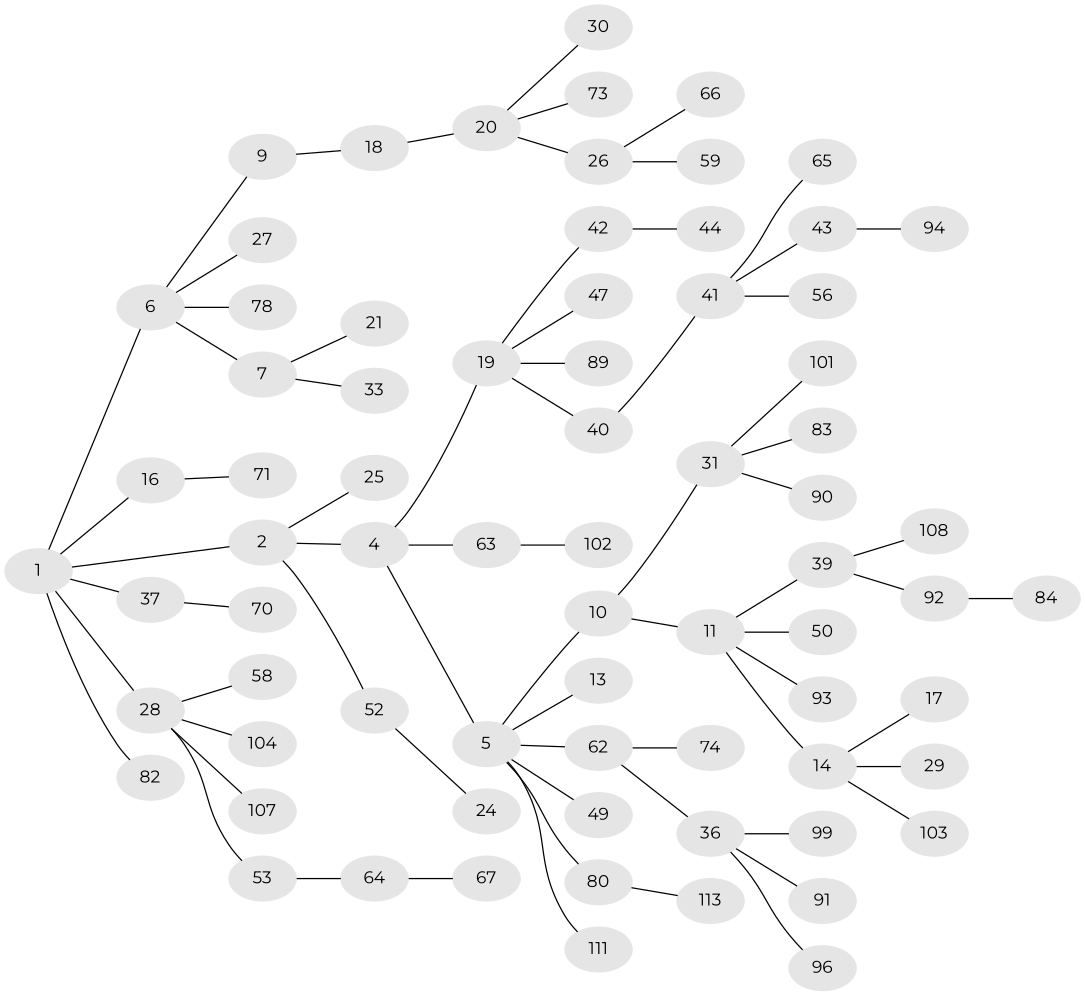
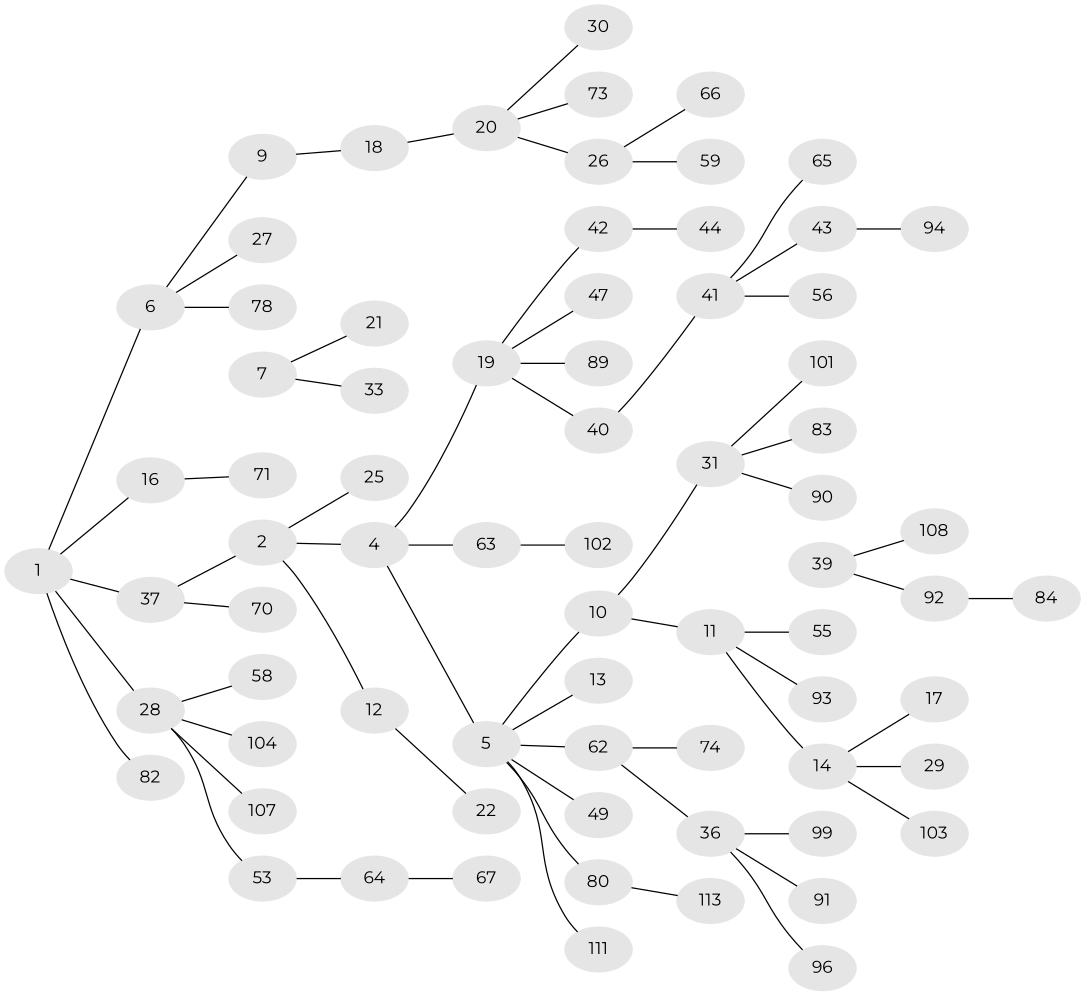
edge "6" -- "7": removed
edge "2" -- "1": now "2" -- "37"
edge "39" -- "11": removed
node "50": label "50" -> "55"
node "52": label "52" -> "12"
node "24": label "24" -> "22"
